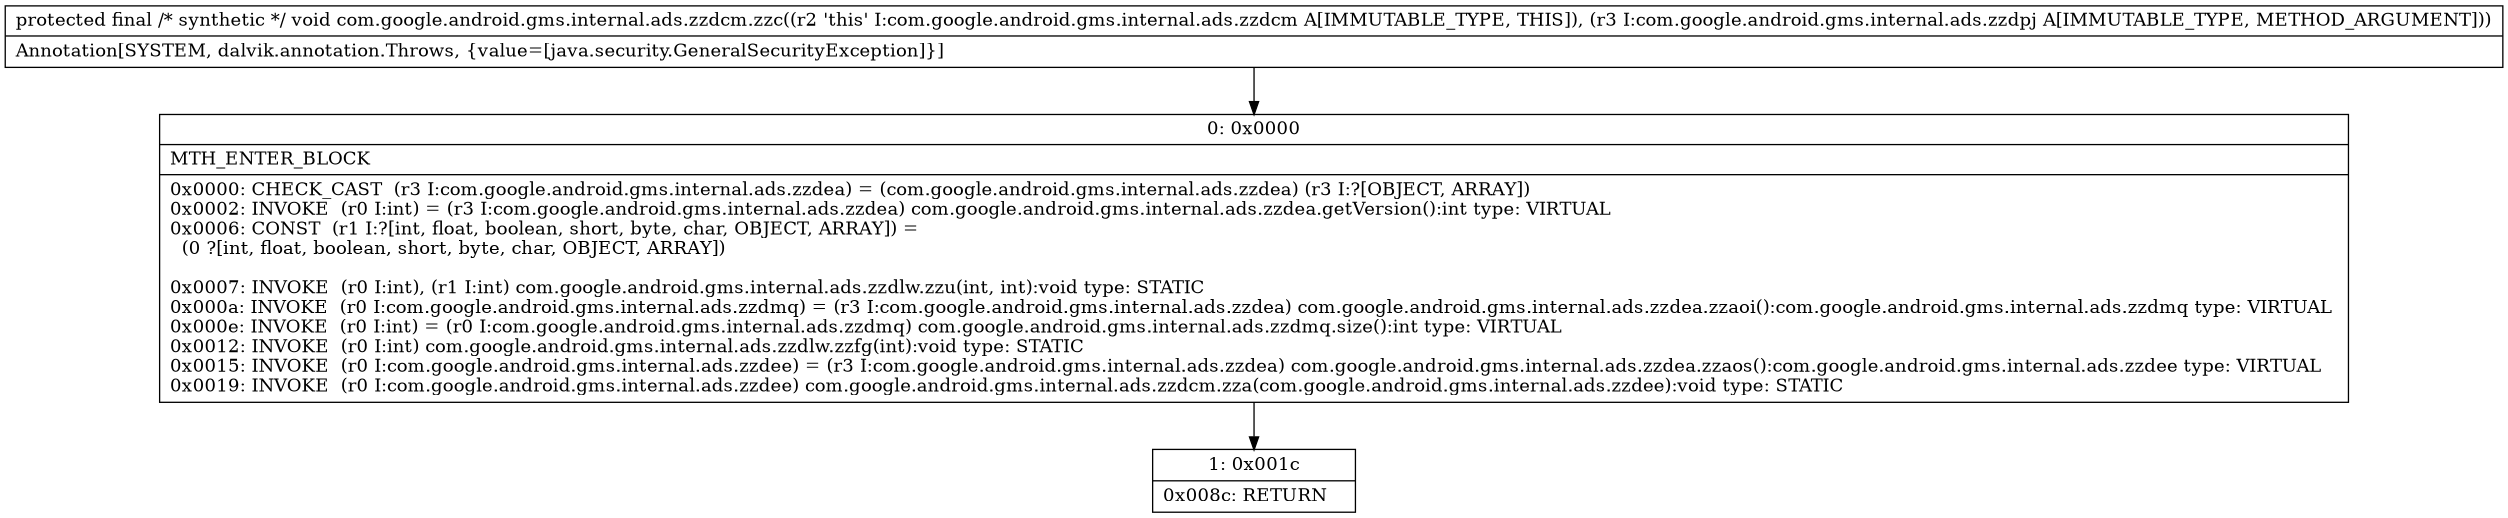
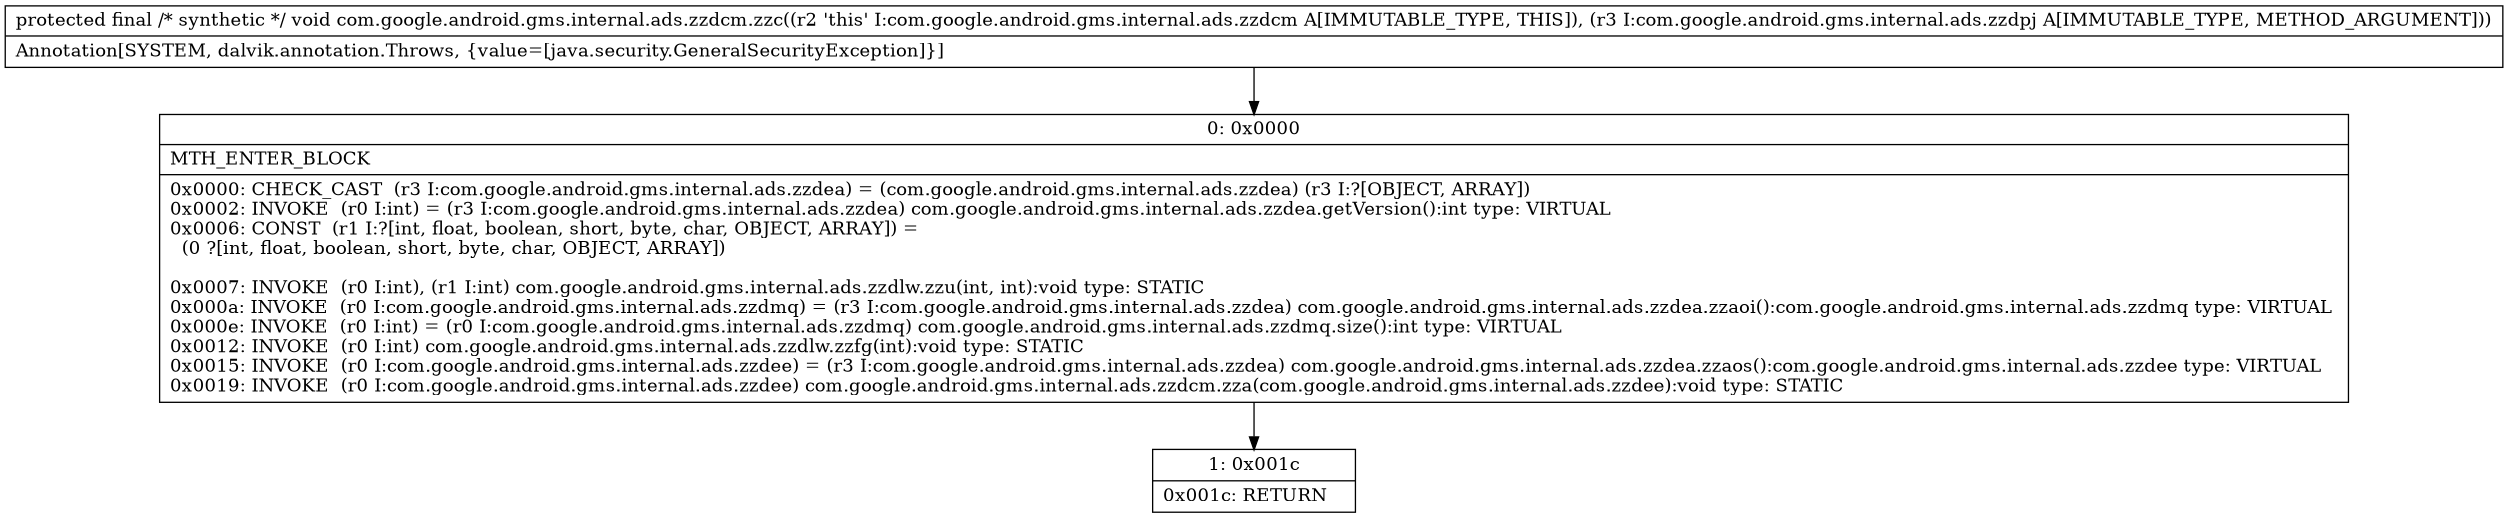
node "1: 0x001c": text "0x008c: RETURN" -> "0x001c: RETURN"
